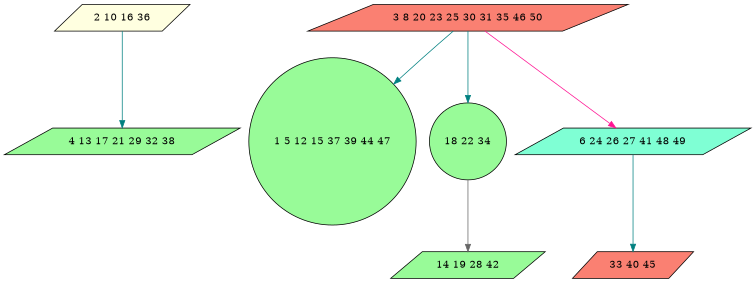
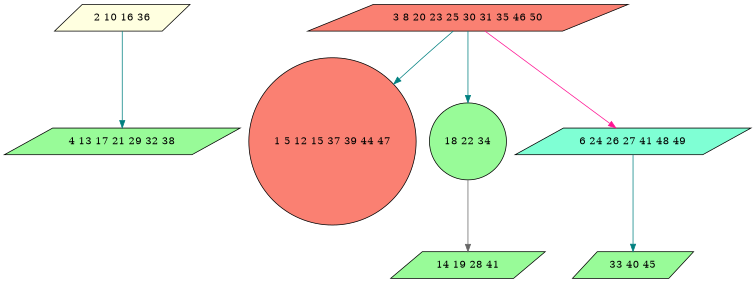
node "1 5 12 15 37 39 44 47": fillcolor palegreen -> salmon
node "14 19 28 42": label "14 19 28 42" -> "14 19 28 41"
node "33 40 45": fillcolor salmon -> palegreen
